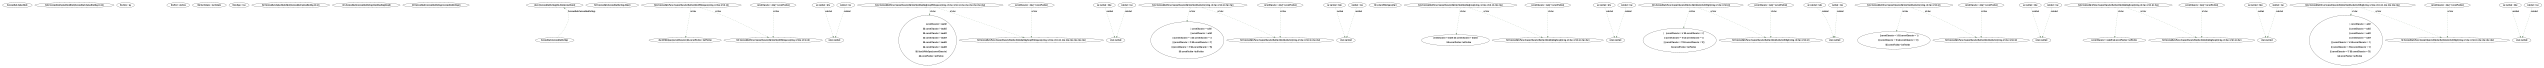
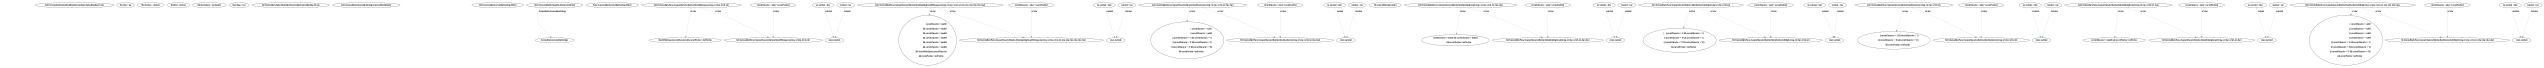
node "CommonMark.Syntax.Block": removed
node "this.StartLine = startLine": added
node "Entry CommonMark.CommonMarkSettings.MatchAnythingExcept()": label "Entry CommonMark.CommonMarkSettings.MatchAnythingExcept()" -> "Entry CommonMark.CommonMarkSettings.CommonMarkSettings()"
node "Exit CommonMark.CommonMarkSettings.CommonMarkSettings()": removed
node "Entry CommonMark.CommonMarkSettings.Clone()": added
node "Exit CommonMark.CommonMarkSettings.Clone()": label "Exit CommonMark.CommonMarkSettings.Clone()" -> "Parser CommonMark.CommonMarkSettings.Clone()"
edge "CommonMark.CommonMarkSettings" -> "return (CommonMarkSettings)this.MemberwiseClone();": reversed
